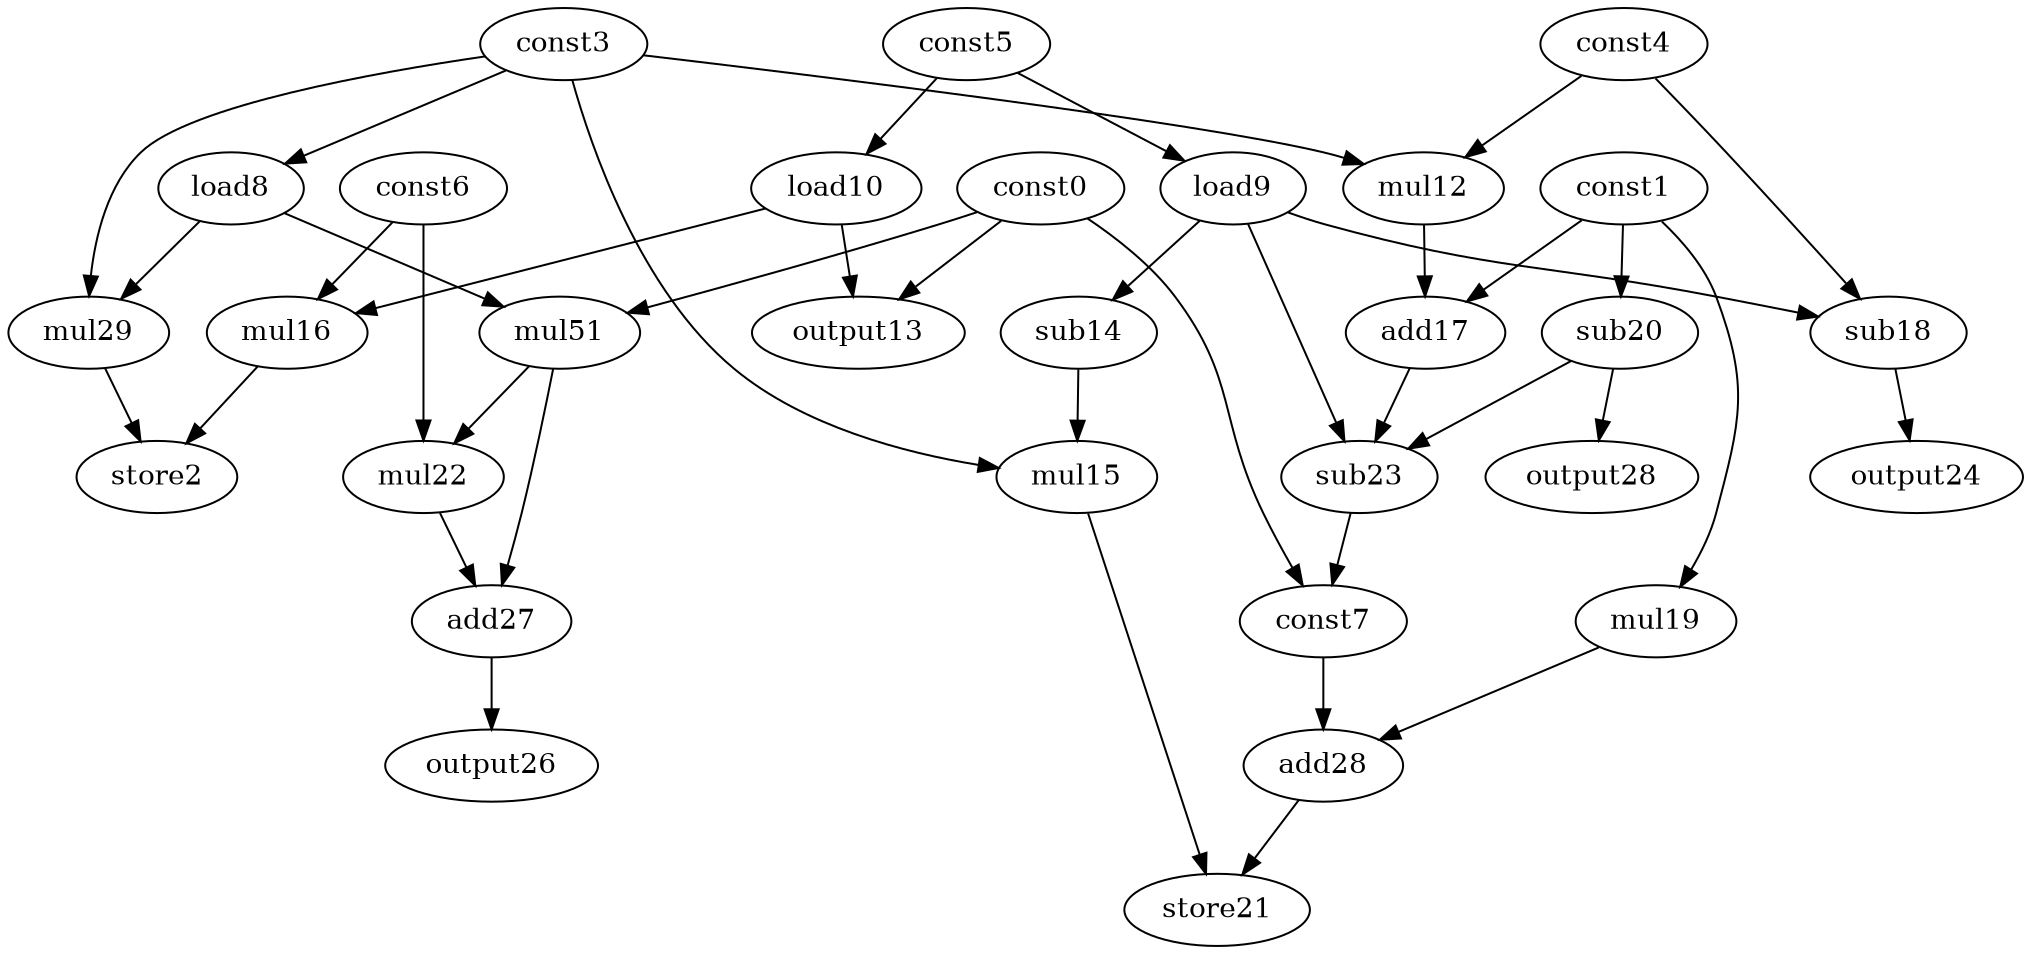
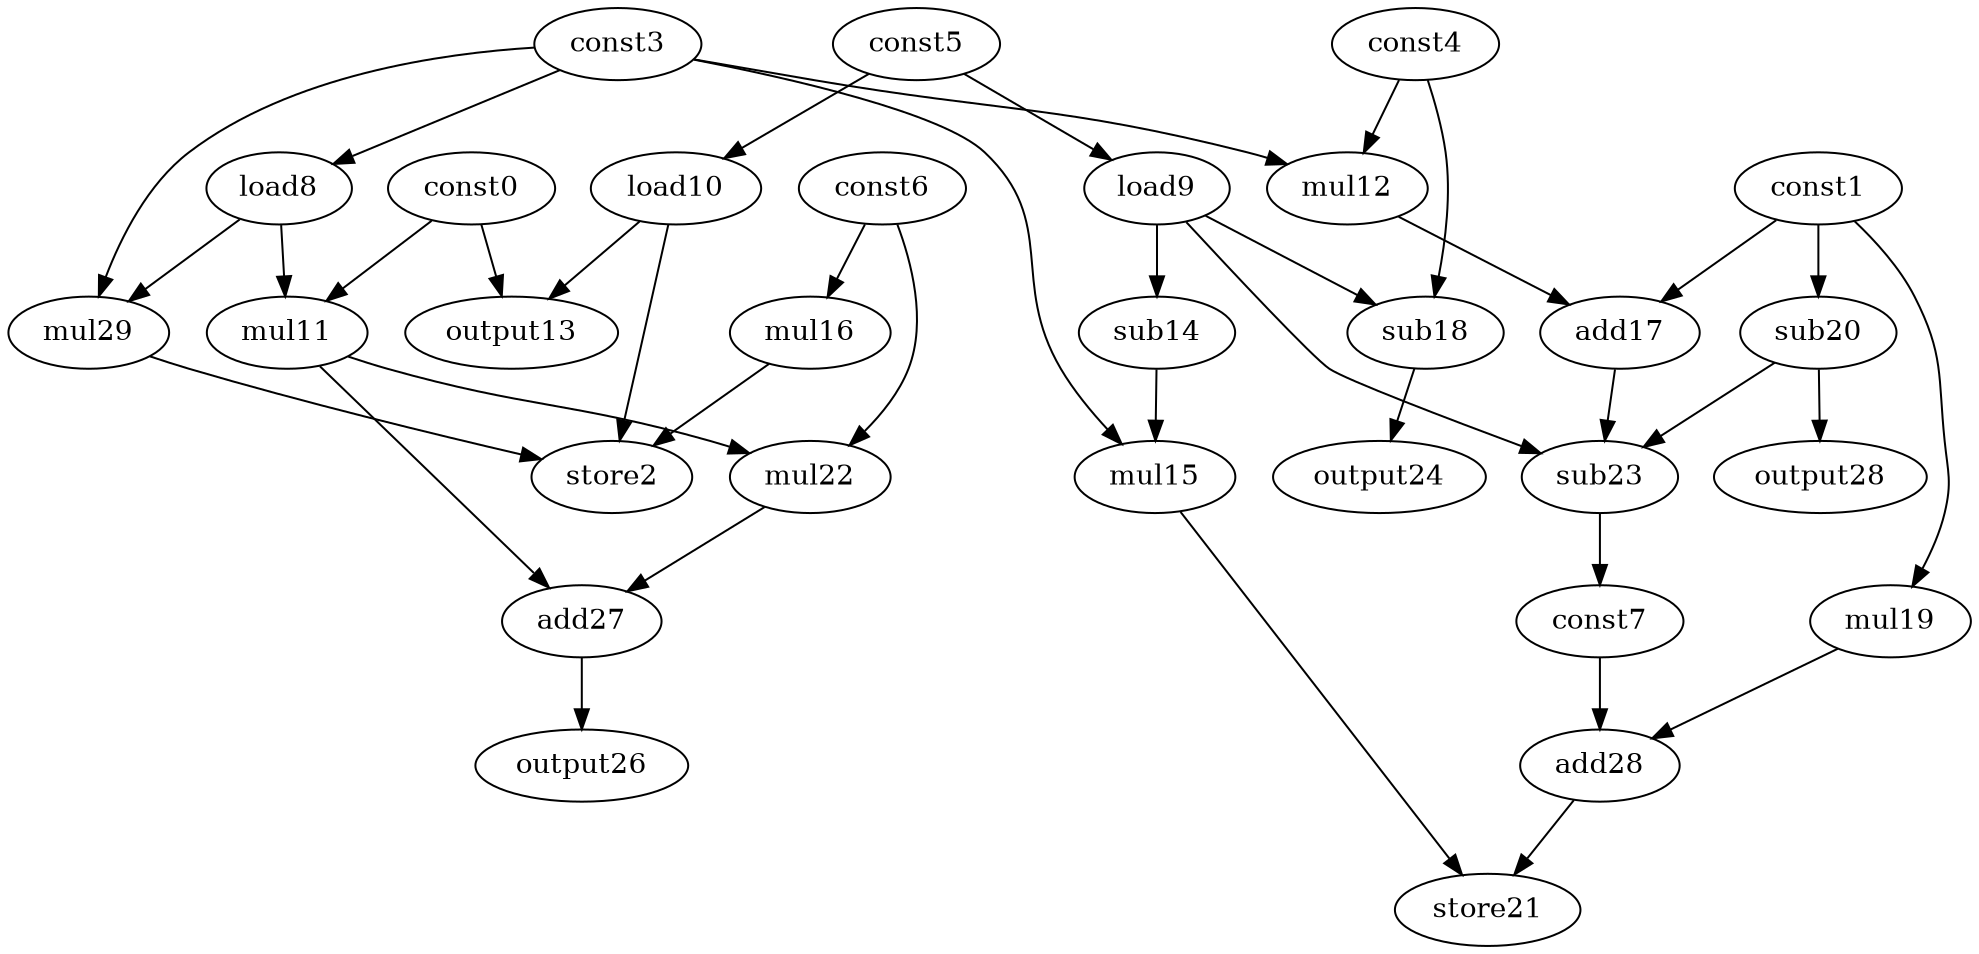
edge "load10" -> "mul16": now "load10" -> "store2"
node "mul51": label "mul51" -> "mul11"
edge "const0" -> "const7": removed
